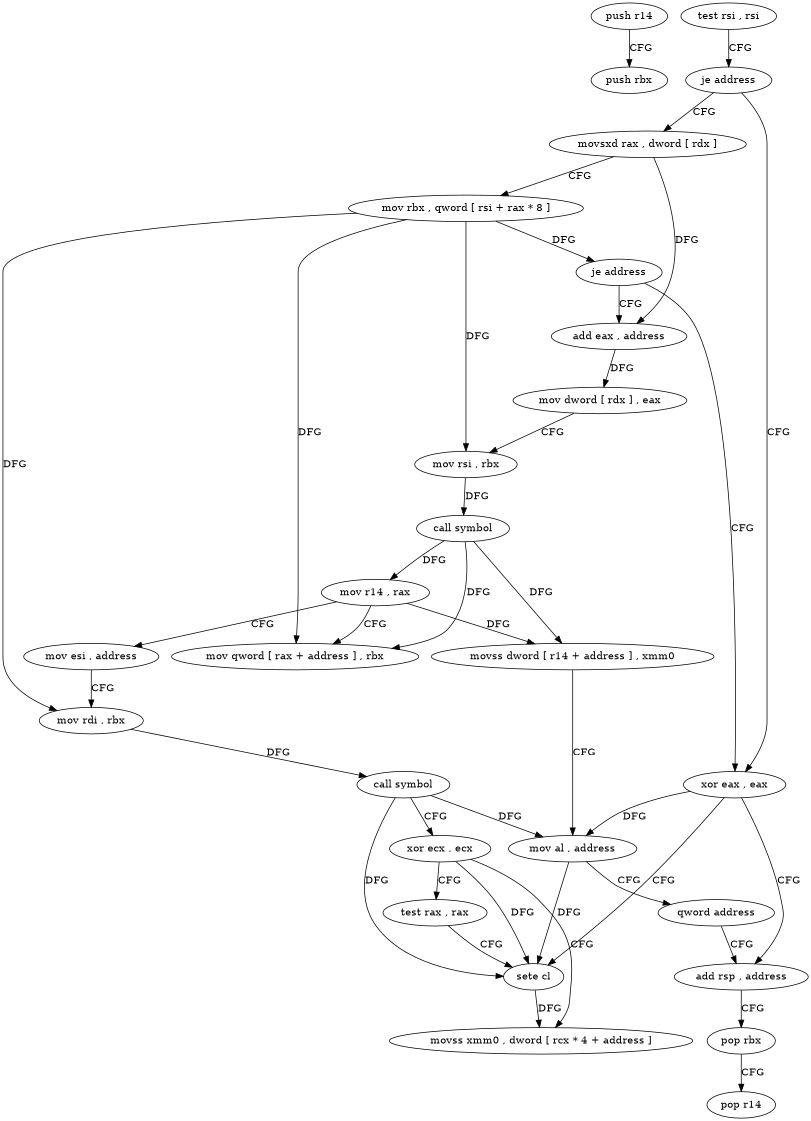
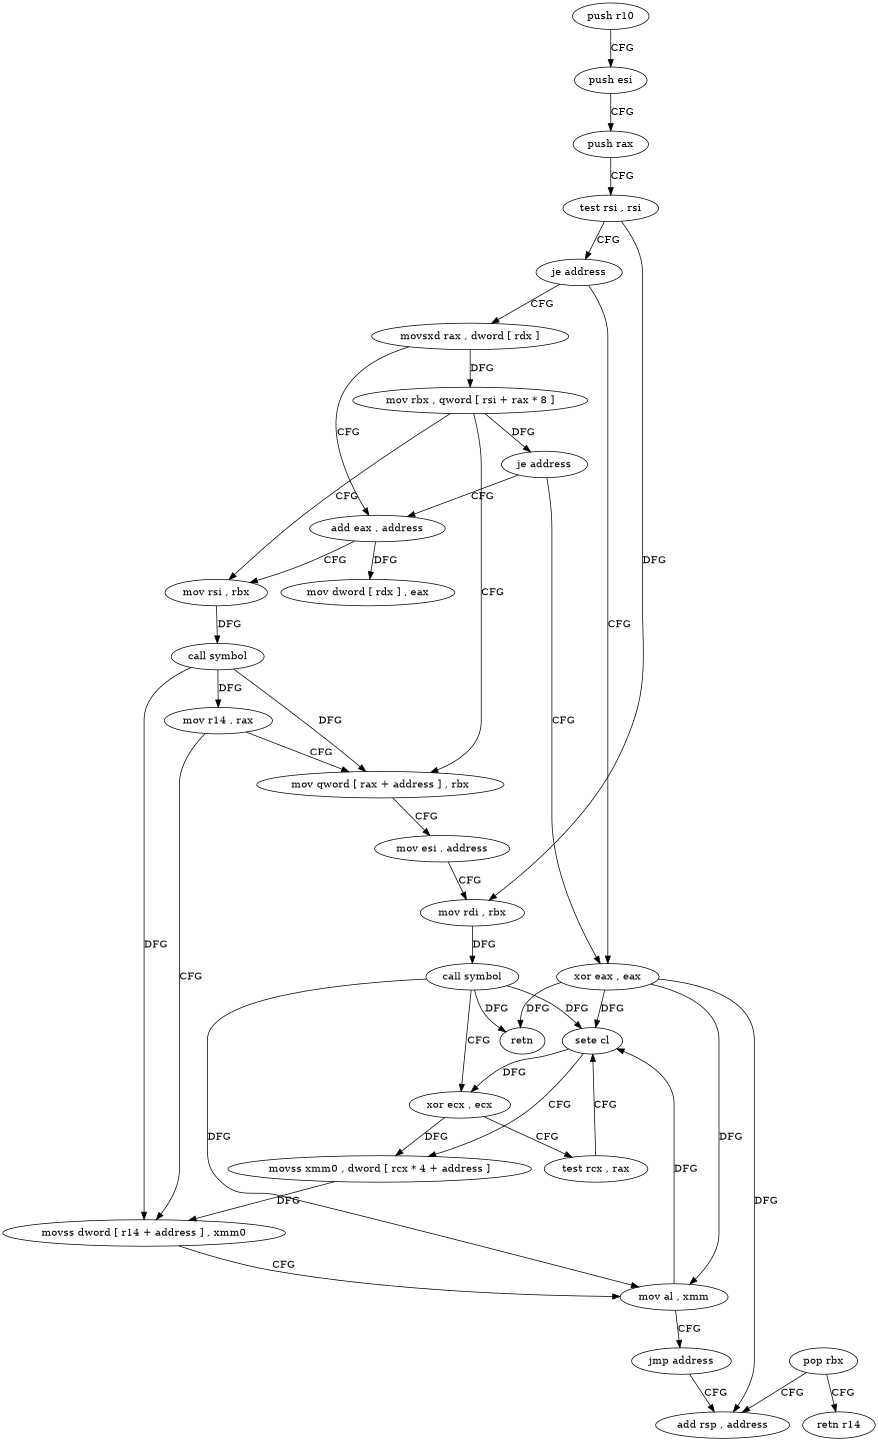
node "push r14": label "push r14" -> "push r10"
node "push rbx": label "push rbx" -> "push esi"
node "push rax": added
edge "movsxd rax , dword [ rdx ]" -> "mov rbx , qword [ rsi + rax * 8 ]": label "CFG" -> "DFG"
edge "movsxd rax , dword [ rdx ]" -> "add eax , address": label "DFG" -> "CFG"
edge "mov rbx , qword [ rsi + rax * 8 ]" -> "mov rdi , rbx": now "test rsi , rsi" -> "mov rdi , rbx"
edge "mov rbx , qword [ rsi + rax * 8 ]" -> "mov rsi , rbx": label "DFG" -> "CFG"
edge "mov dword [ rdx ] , eax" -> "mov rsi , rbx": now "add eax , address" -> "mov rsi , rbx"
edge "mov rbx , qword [ rsi + rax * 8 ]" -> "mov qword [ rax + address ] , rbx": label "DFG" -> "CFG"
edge "mov r14 , rax" -> "mov esi , address": now "mov qword [ rax + address ] , rbx" -> "mov esi , address"
edge "mov r14 , rax" -> "movss dword [ r14 + address ] , xmm0": label "DFG" -> "CFG"
node "mov al , address": label "mov al , address" -> "mov al , xmm"
edge "xor eax , eax" -> "sete cl": label "CFG" -> "DFG"
edge "xor eax , eax" -> "add rsp , address": label "CFG" -> "DFG"
edge "xor ecx , ecx" -> "sete cl": reversed
node "test rax , rax": label "test rax , rax" -> "test rcx , rax"
node "qword address": label "qword address" -> "jmp address"
edge "xor ecx , ecx" -> "movss xmm0 , dword [ rcx * 4 + address ]": label "CFG" -> "DFG"
edge "add rsp , address" -> "pop rbx": reversed
edge "sete cl" -> "movss xmm0 , dword [ rcx * 4 + address ]": label "DFG" -> "CFG"
node "retn": added
node "pop r14": label "pop r14" -> "retn r14"
edge "movss xmm0 , dword [ rcx * 4 + address ]" -> "movss dword [ r14 + address ] , xmm0": added, label "DFG"
